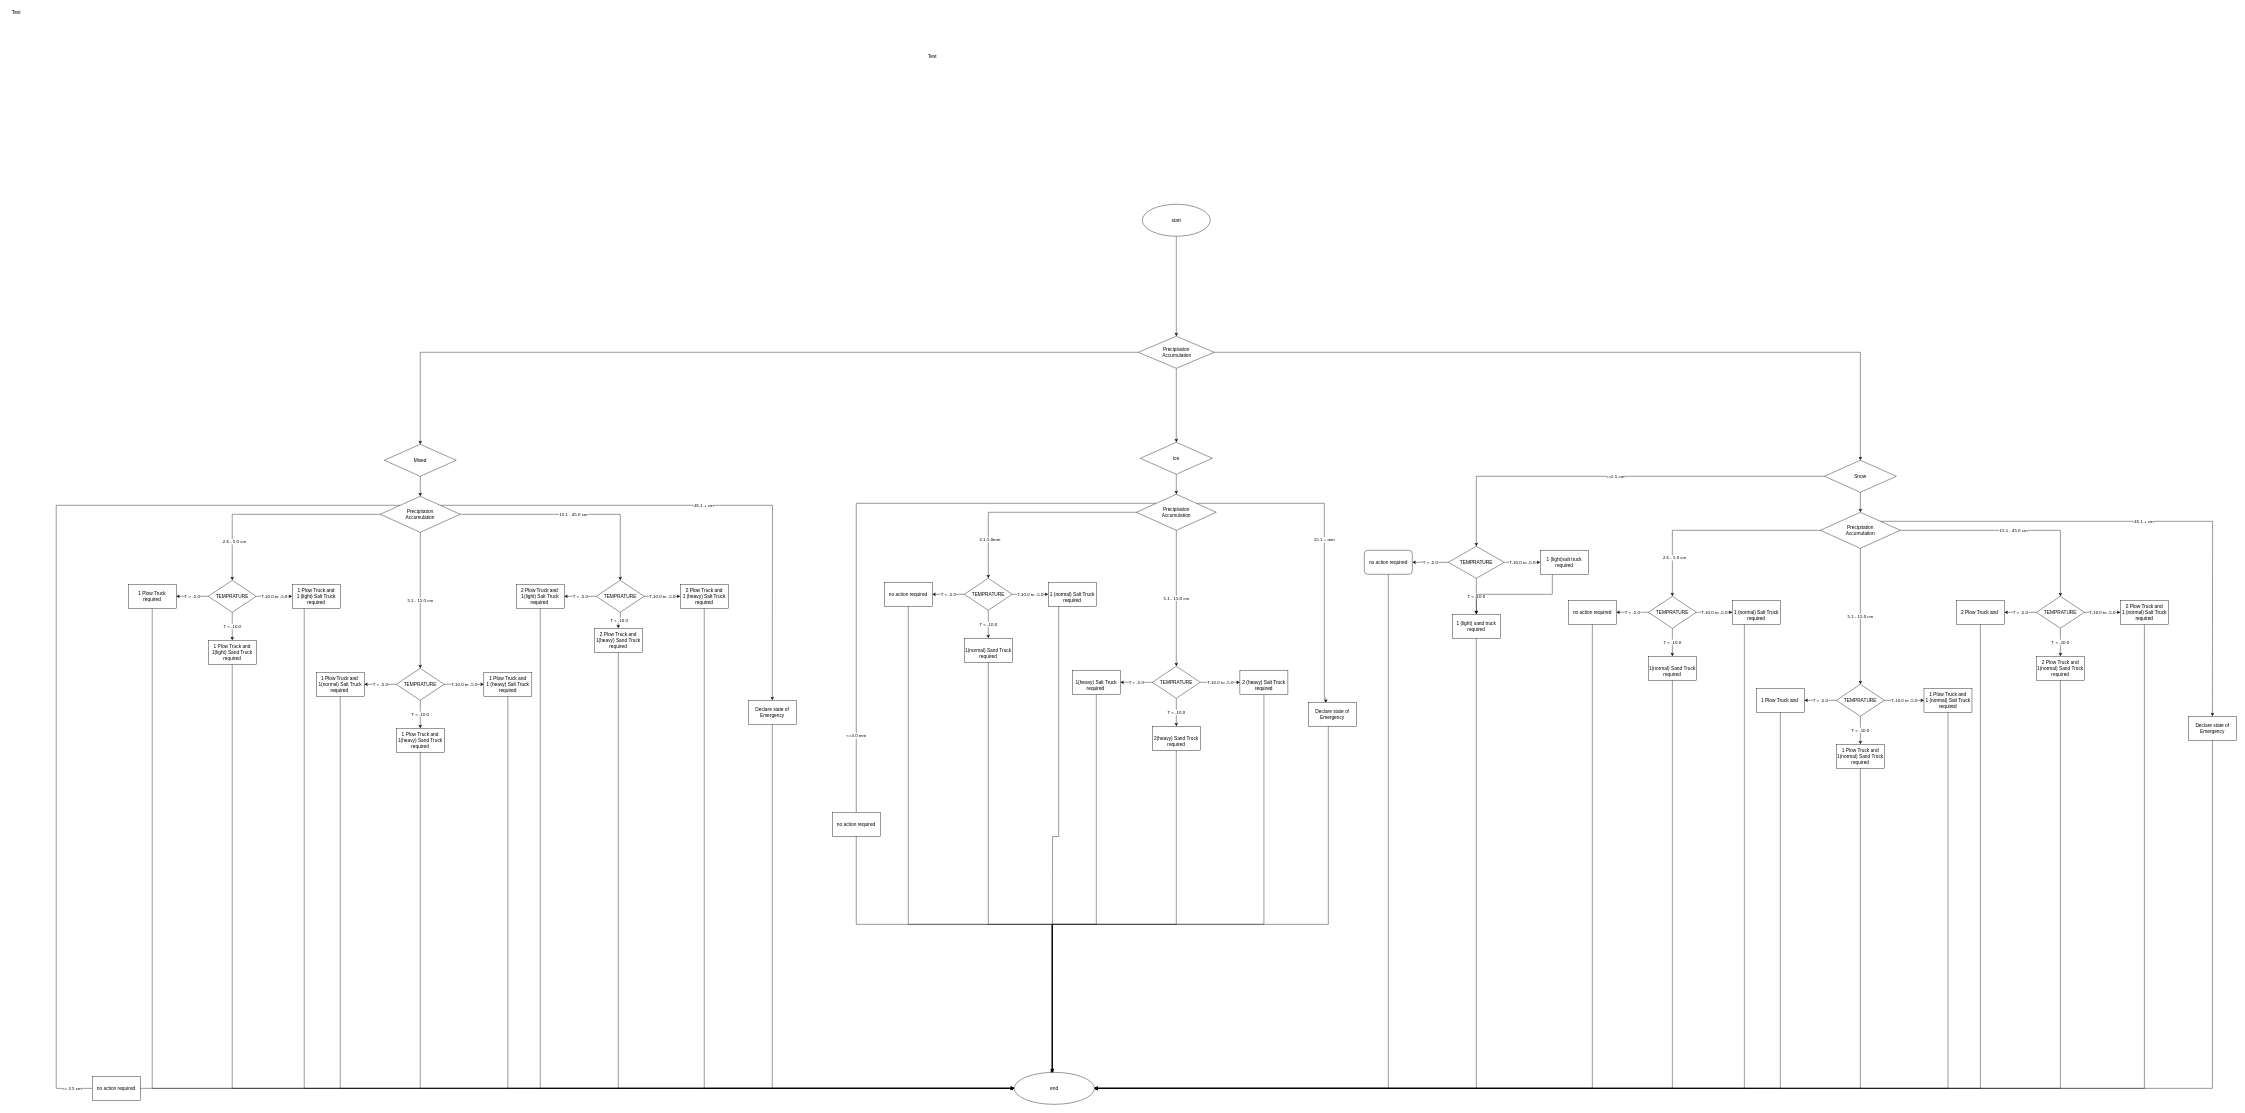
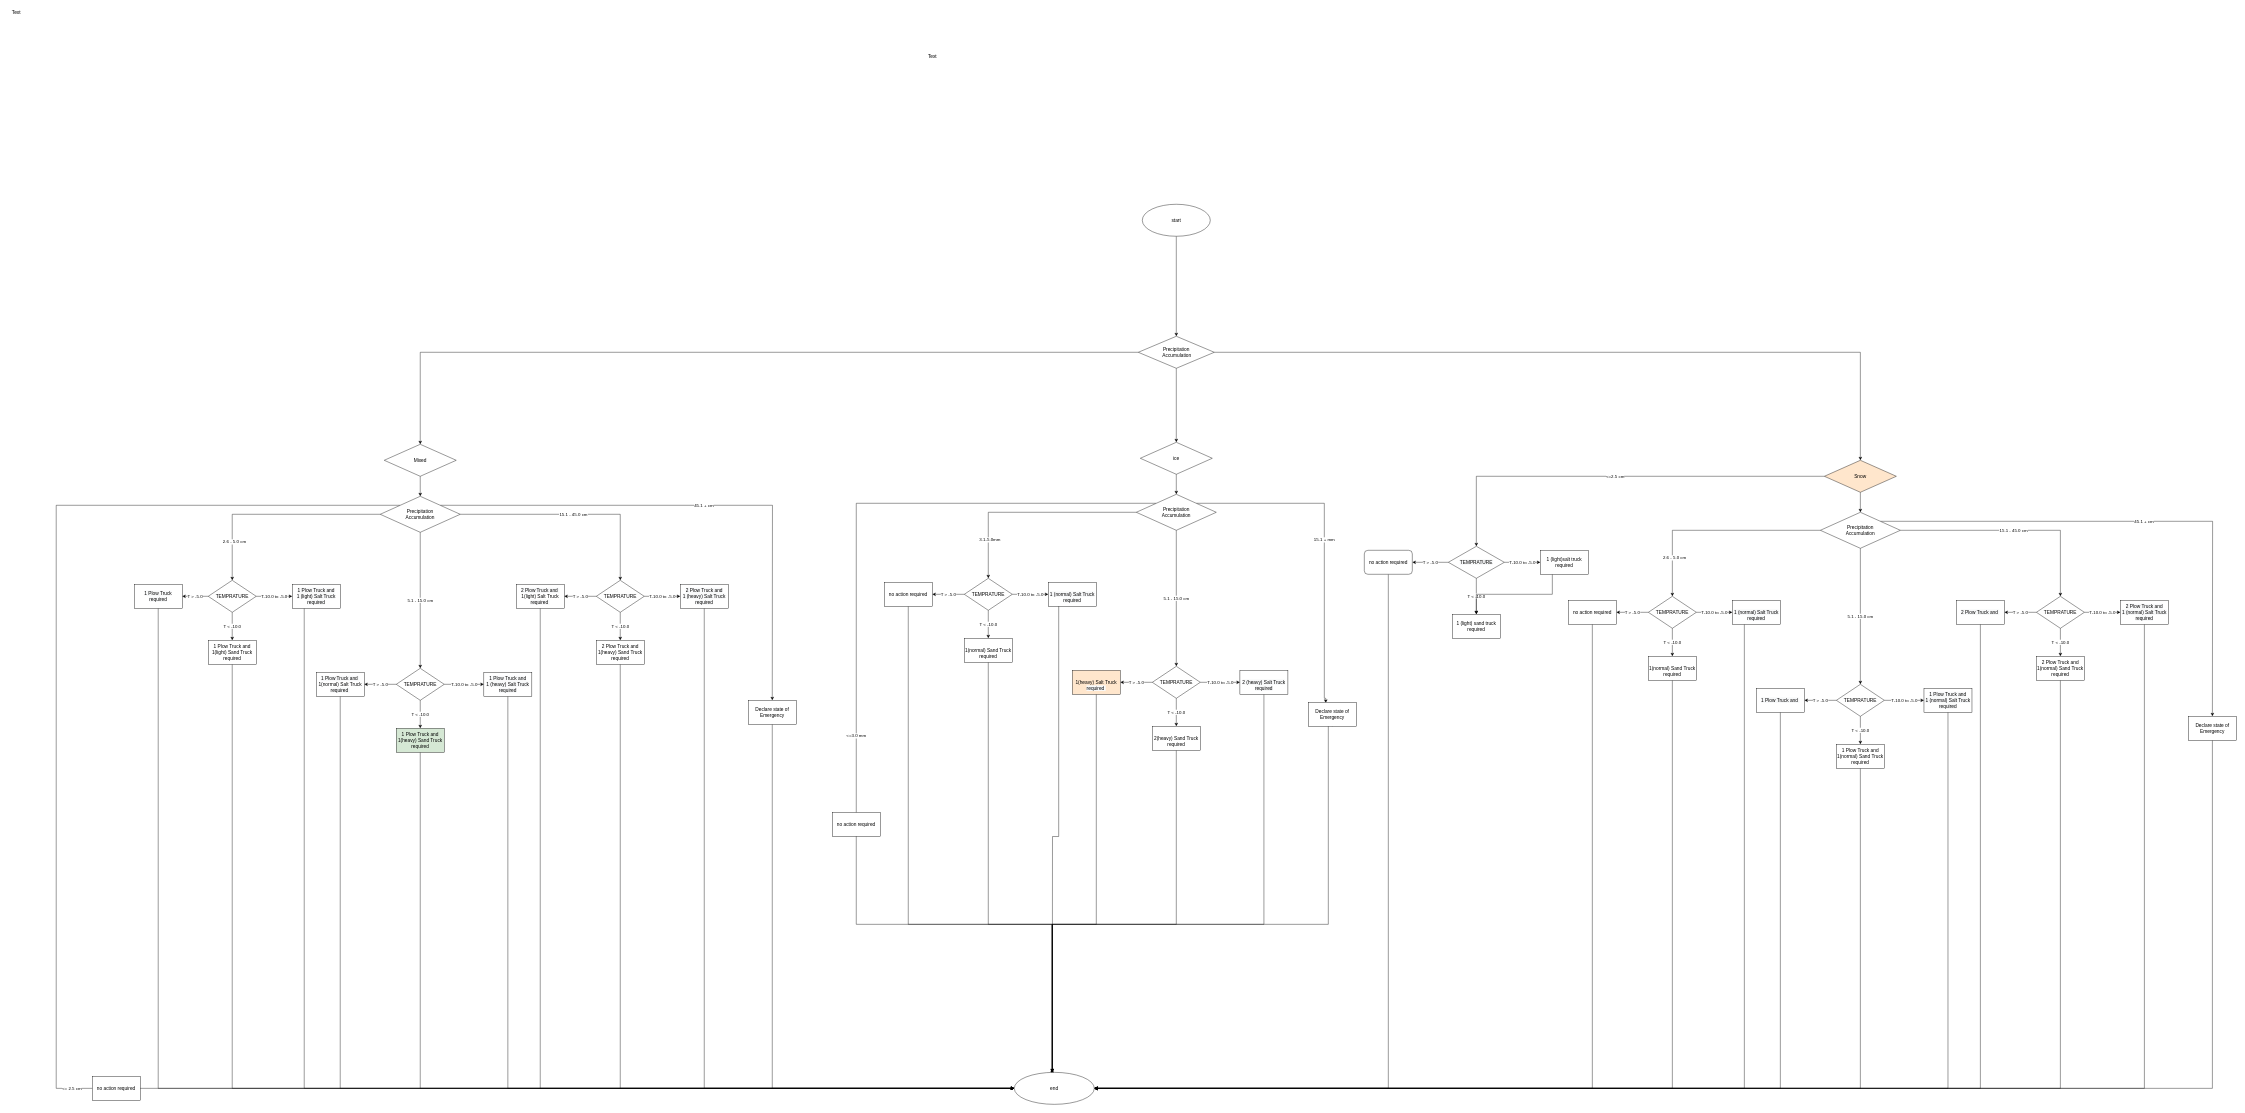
node "Snow": fillcolor #ffffff -> #ffe6cc
node "1 Plow Truckrequired": moved (152, 596) -> (158, 596)
node "2 Plow Truck and 1(heavy) Sand Truck required": moved (618, 640) -> (620, 652)
node "1(heavy) Salt Truckrequired": fillcolor #ffffff -> #ffe6cc
node "1 Plow Truck and 1(heavy) Sand Truck required": fillcolor #ffffff -> #d5e8d4
edge "1 (light) sand truck required" -> "end": removed
